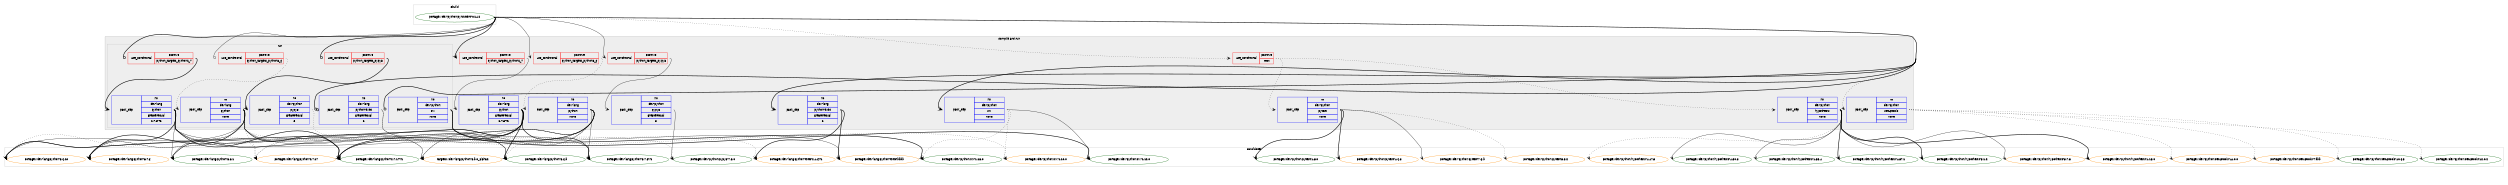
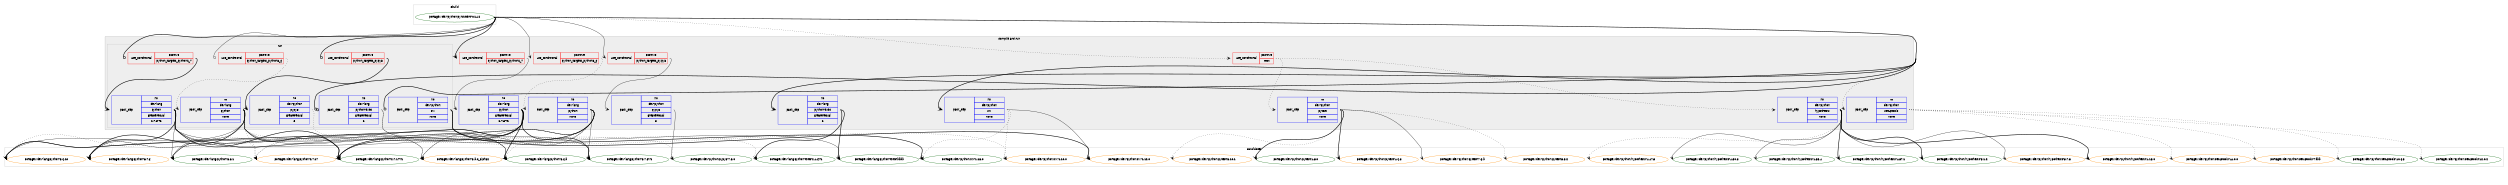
node "targets://dev-lang/python-3.9.0_alpha2": label "targets://dev-lang/python-3.9.0_alpha2" -> "portage://dev-lang/python-3.9.0_alpha2"
node "portage://dev-lang/python-exec-2.4.6-r1": color darkorange -> darkgreen
node "portage://dev-lang/python-exec-9999": color darkorange -> darkgreen
node "portage://dev-python/six-1.12.0": color darkgreen -> darkorange
node "portage://dev-python/pytest-3.10.1": added
